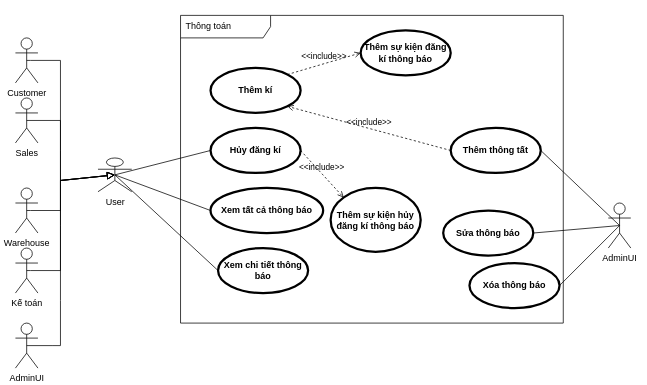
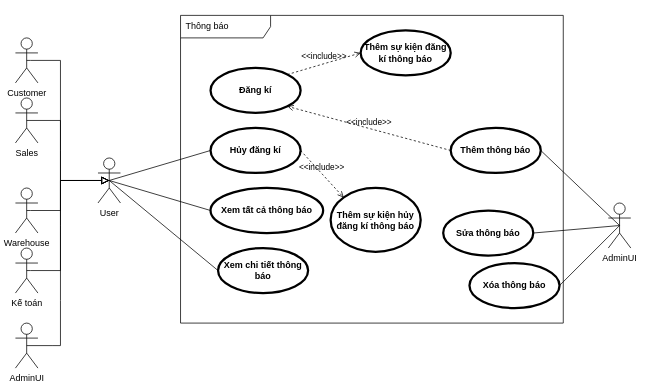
node "Thông toán": label "Thông toán" -> "Thông báo"
node "Thêm kí": label "Thêm kí" -> "Đăng kí"
node "Thêm thông tất": label "Thêm thông tất" -> "Thêm thông báo"
node "User": size 34x34 -> 23x45
